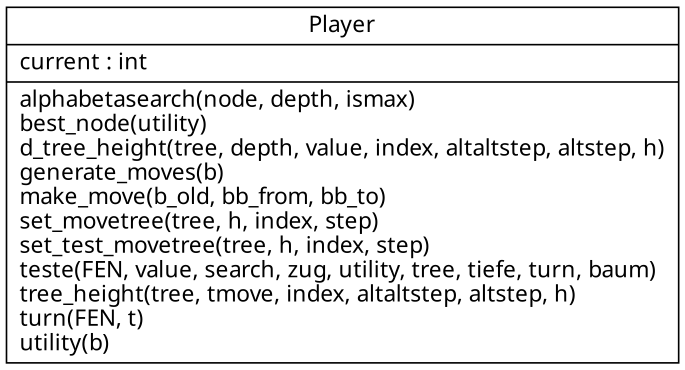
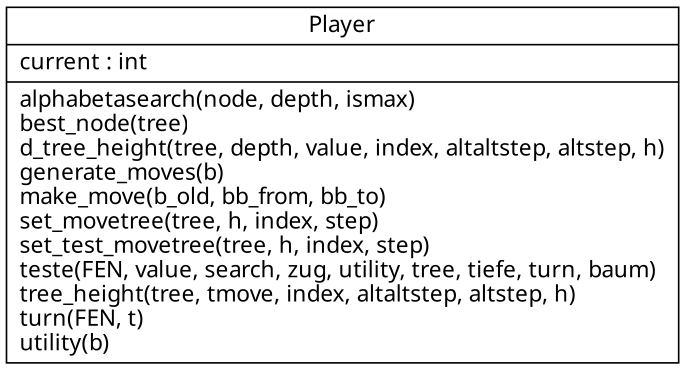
node "Player": text "best_node(utility)" -> "best_node(tree)"
